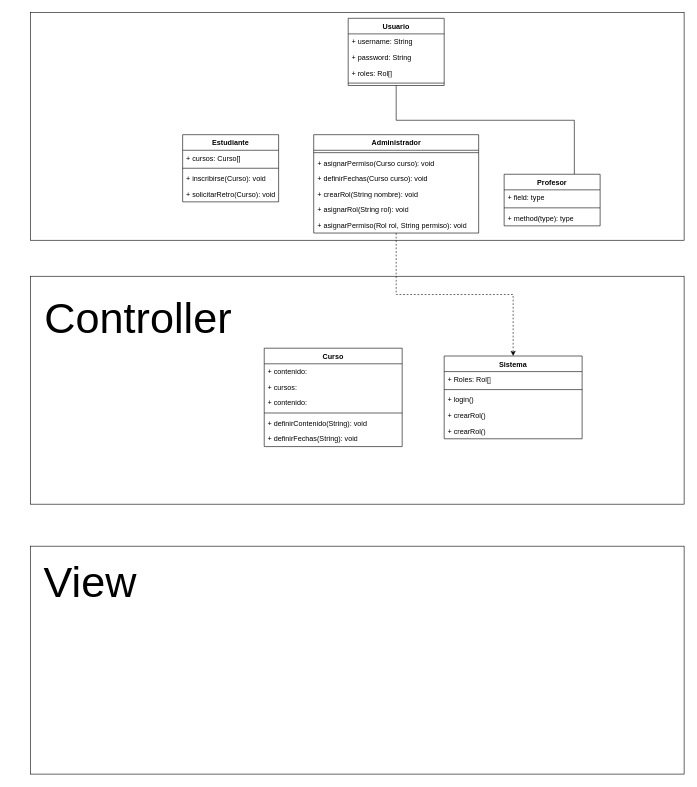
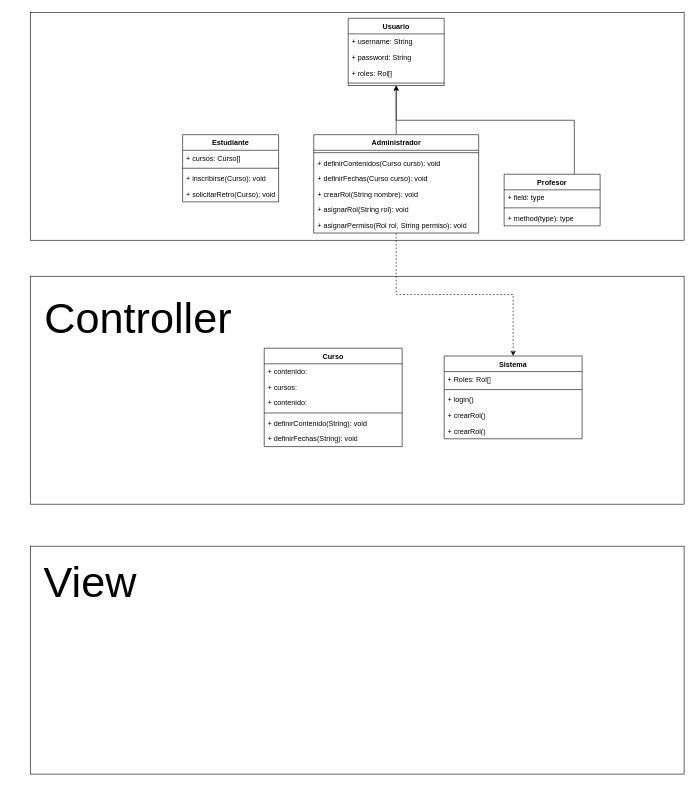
edge "Usuario" -- "Profesor": arrowhead none -> classic
edge "Administrador" -> "Usuario": added
node "+ asignarPermiso(Curso curso): void": label "+ asignarPermiso(Curso curso): void" -> "+ definirContenidos(Curso curso): void"
